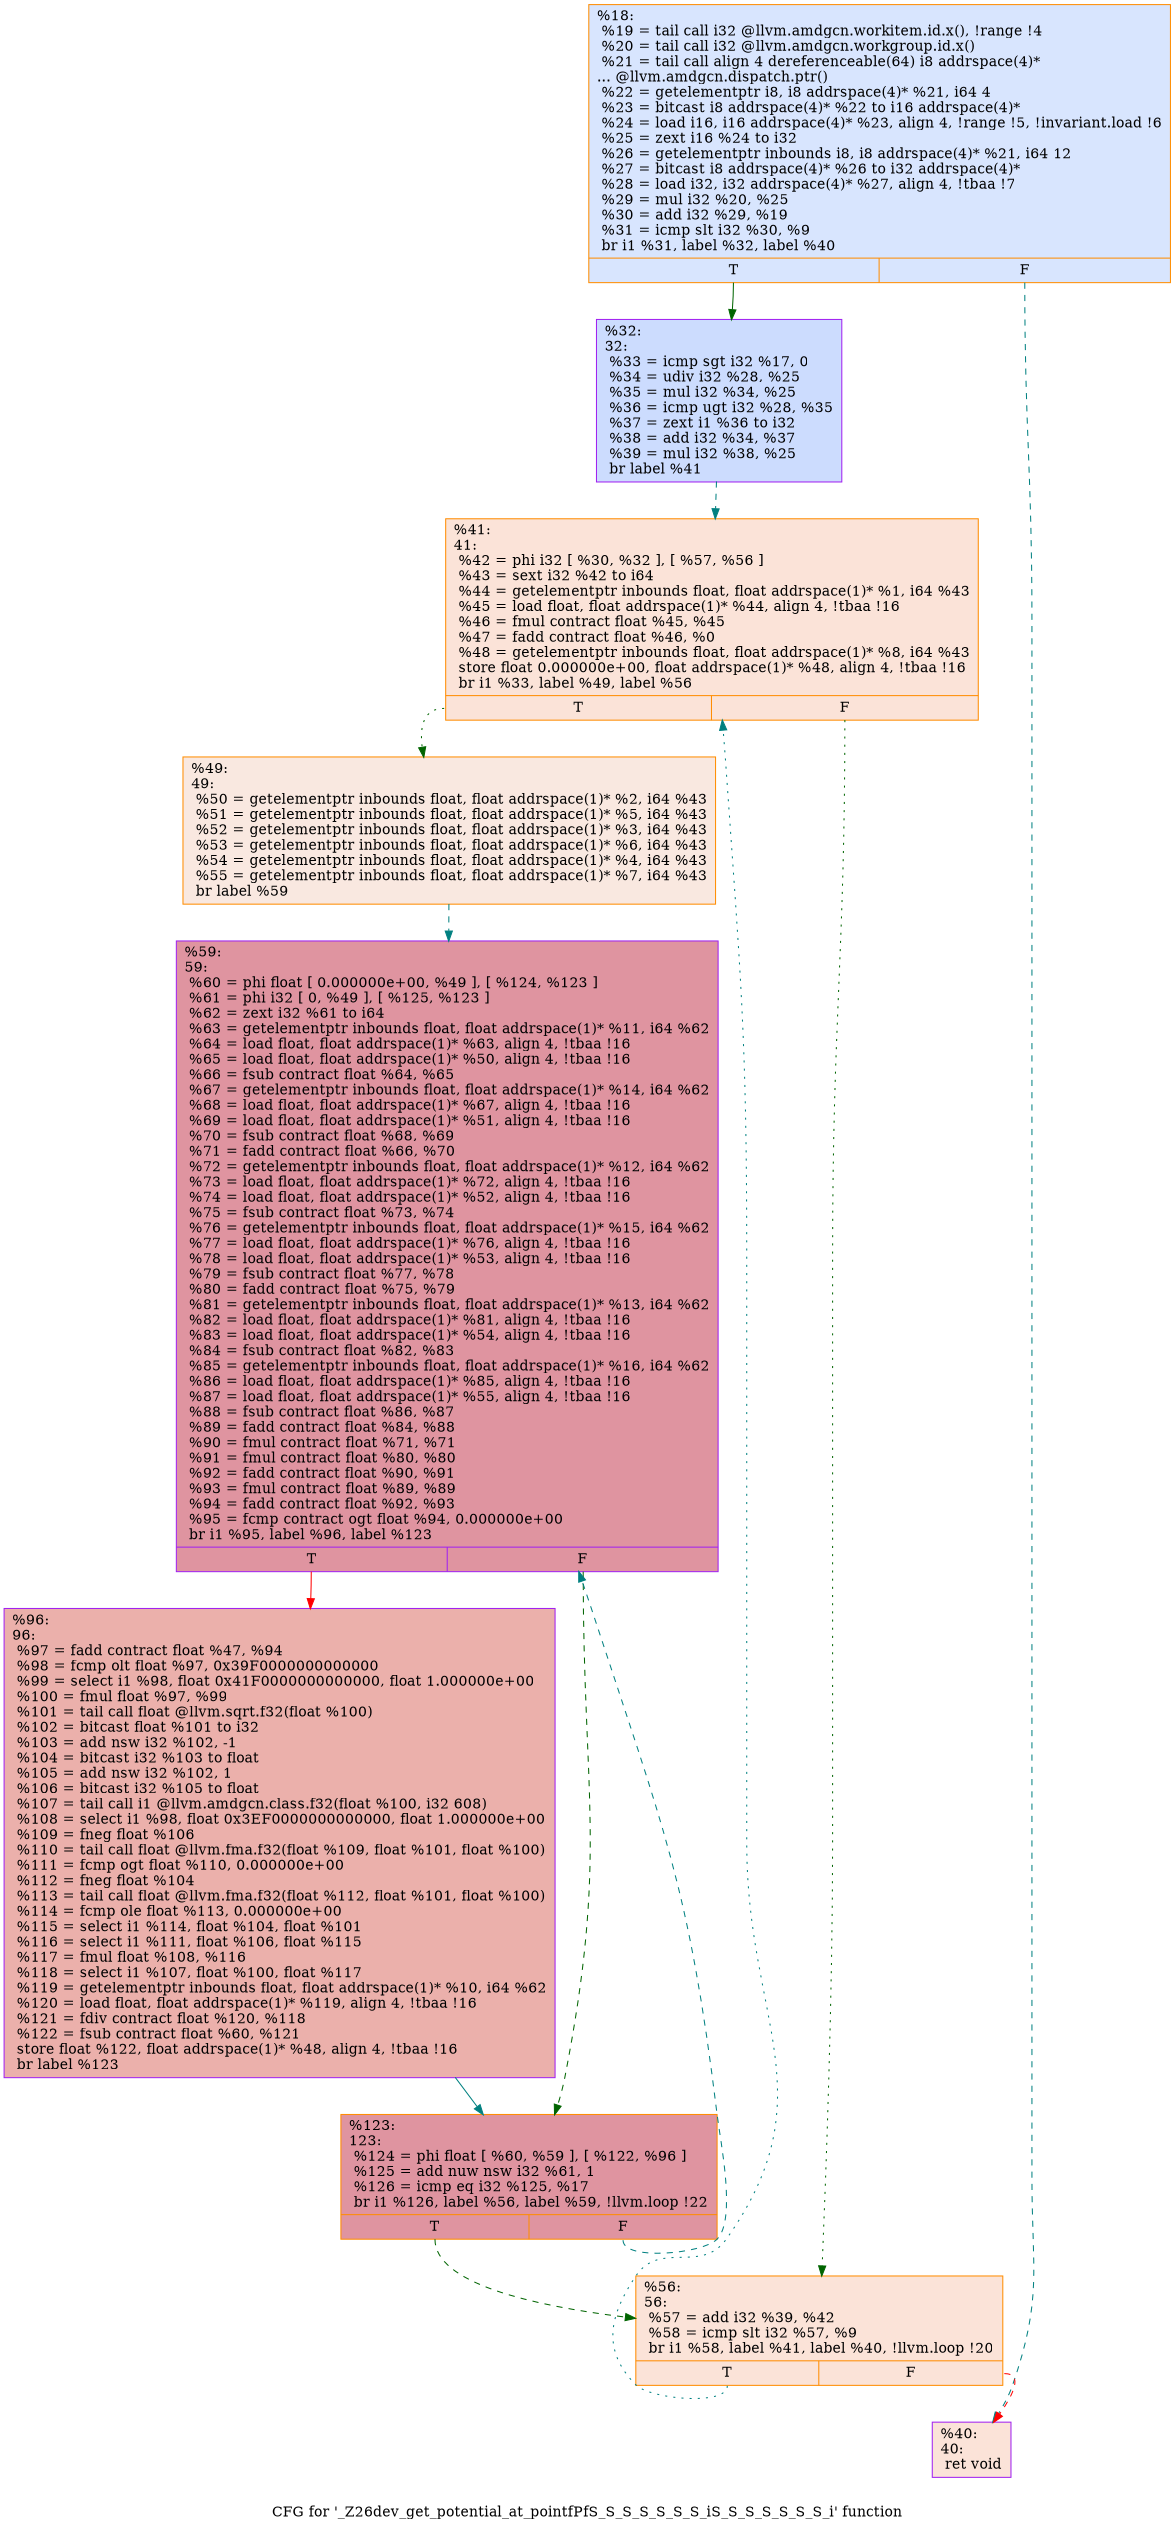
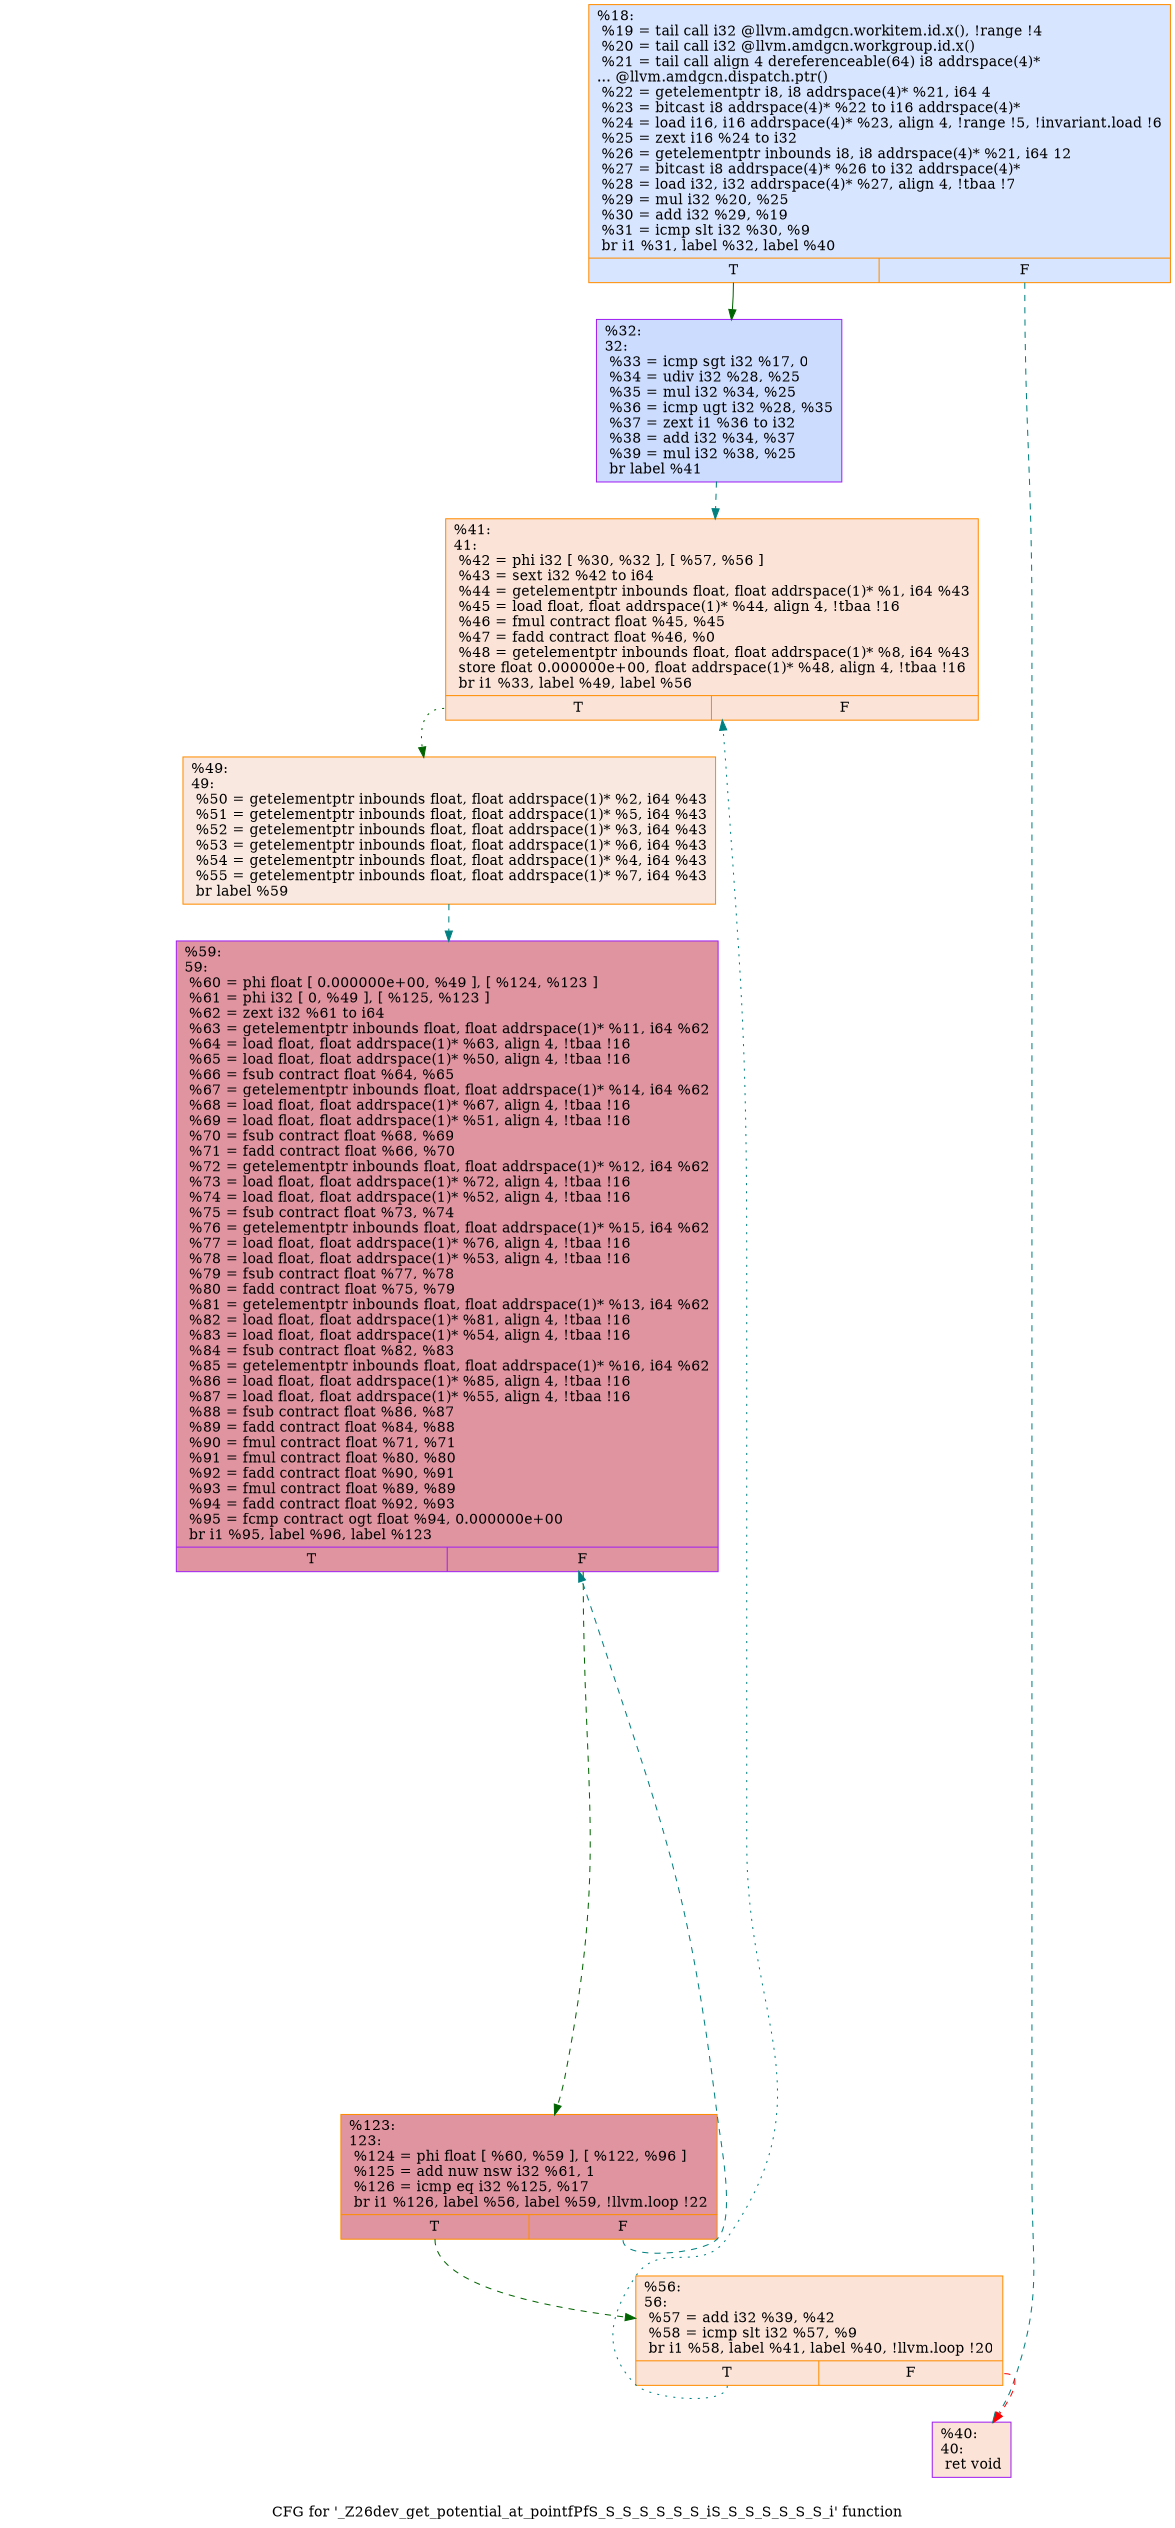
edge "%41:" -> "%56:": removed
node "%96:": removed
